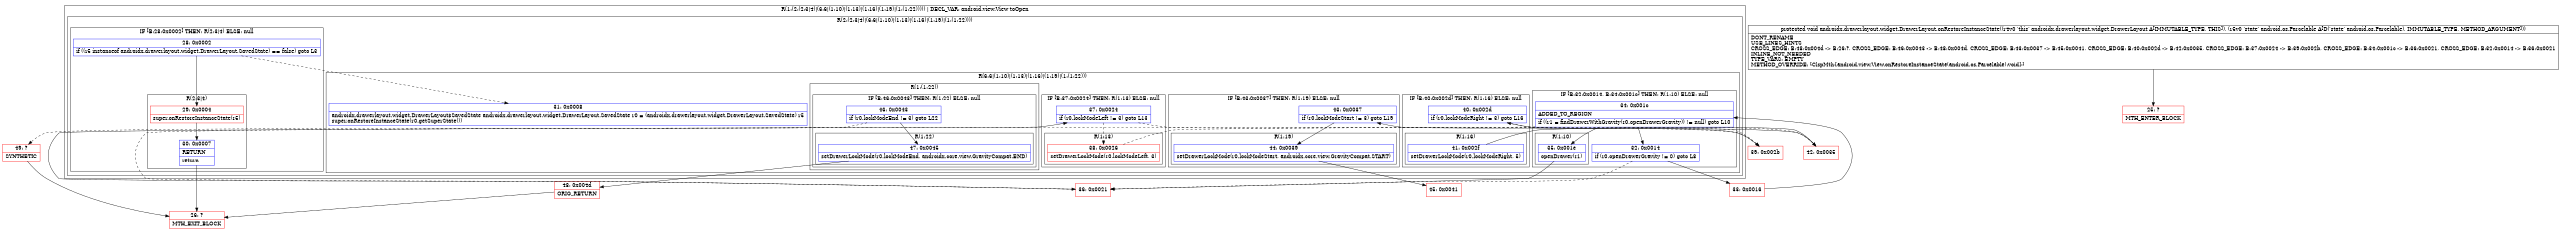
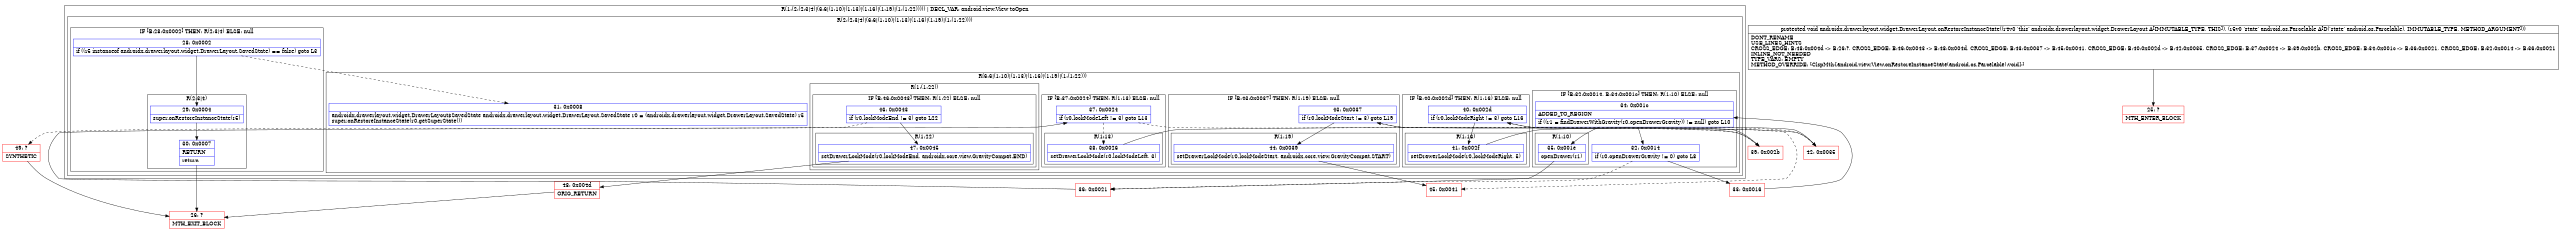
node "29: 0x0004": color red -> blue
edge "38: 0x0026" -> "39: 0x002b": style dashed -> solid
edge "40: 0x002d" -> "41: 0x002f": added
edge "43: 0x0037" -> "45: 0x0041": added
node "38: 0x0026": color red -> blue
edge "34: 0x001c" -> "36: 0x0021": removed
